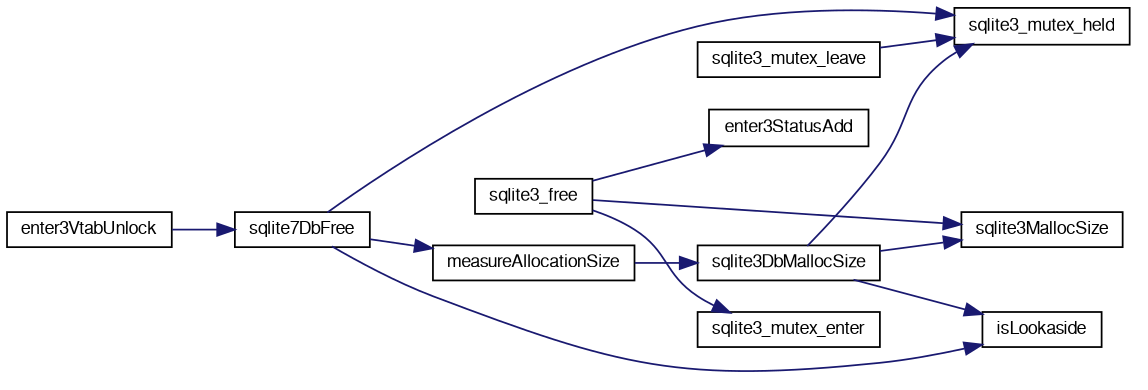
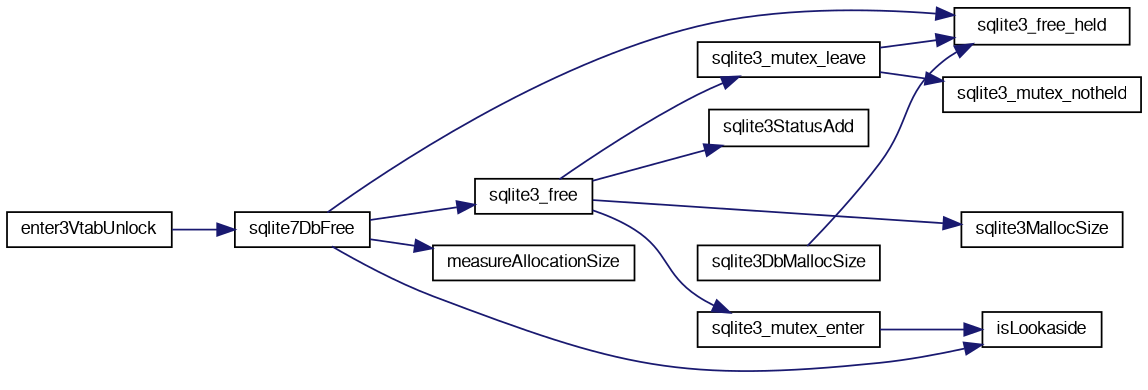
node "sqlite3_mutex_held": label "sqlite3_mutex_held" -> "sqlite3_free_held"
node "sqlite3_mutex_notheld": added
edge "sqlite3_free" -> "sqlite3_mutex_leave": added
node "enter3StatusAdd": label "enter3StatusAdd" -> "sqlite3StatusAdd"
edge "sqlite7DbFree" -> "sqlite3_free": added
edge "sqlite3DbMallocSize" -> "sqlite3MallocSize": removed
edge "measureAllocationSize" -> "sqlite3DbMallocSize": removed
edge "sqlite3DbMallocSize" -> "isLookaside": now "sqlite3_mutex_enter" -> "isLookaside"
